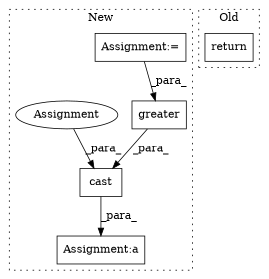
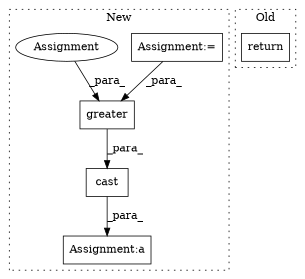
edge "Assignment" -> "cast": now "Assignment" -> "greater"
